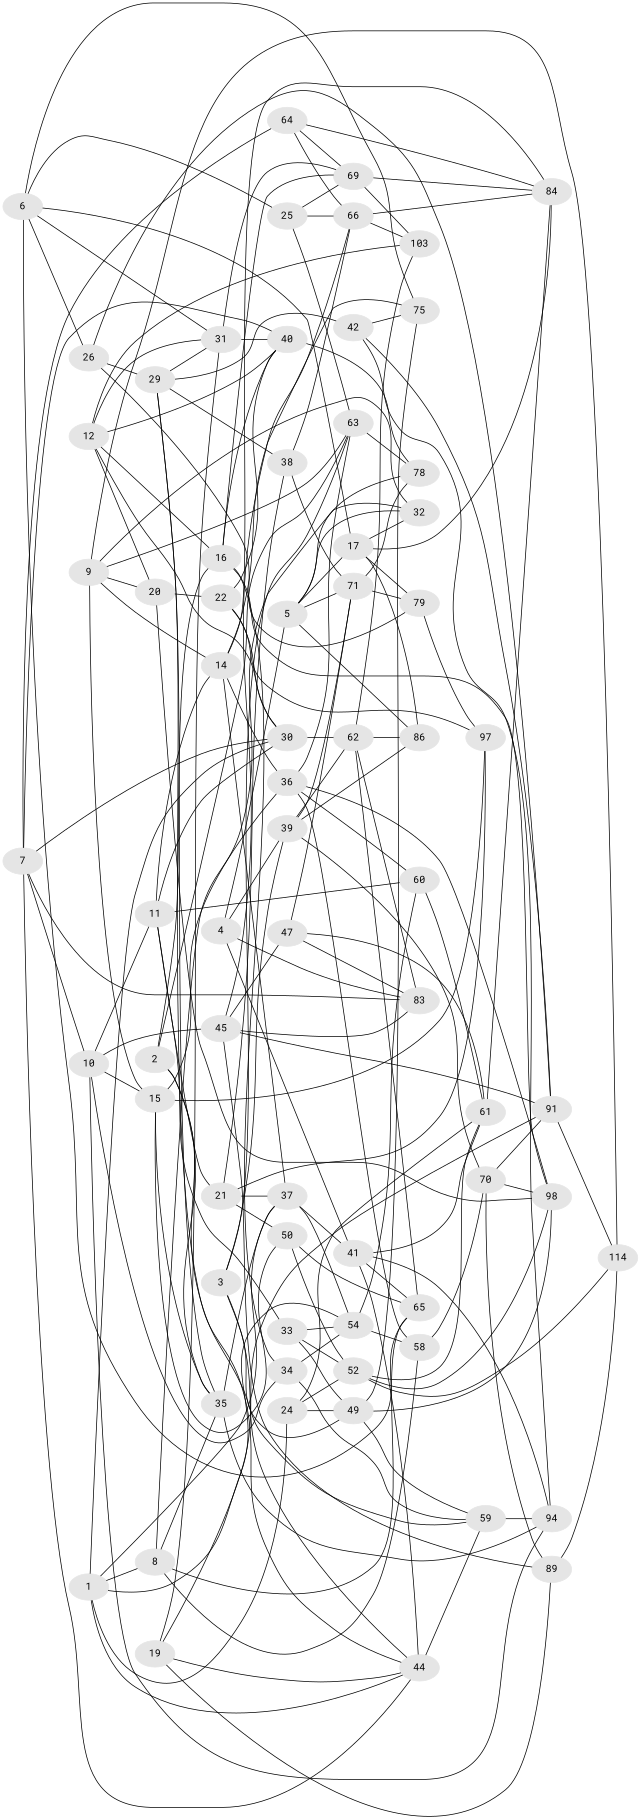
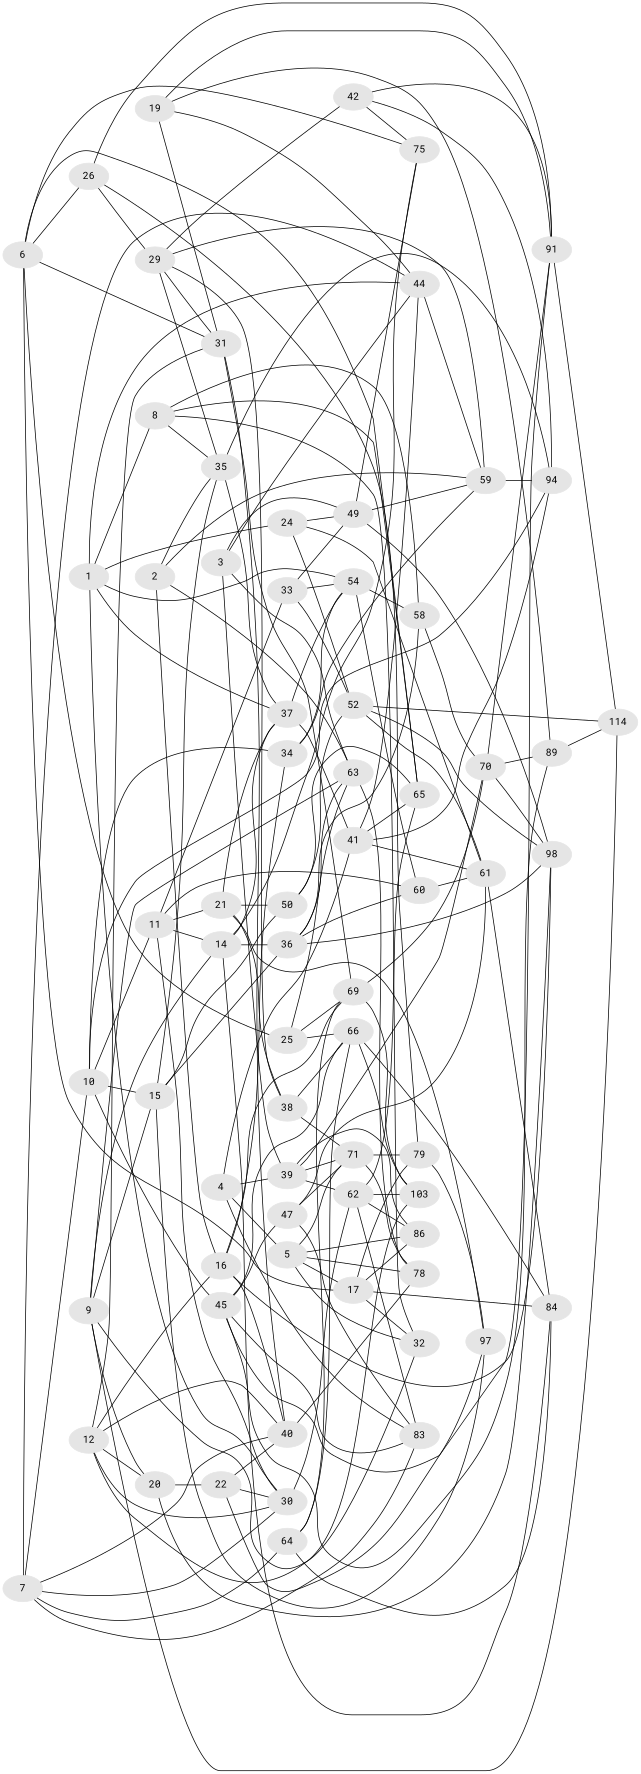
edge "69" -- "84": now "69" -- "70"
edge "29" -- "44": now "29" -- "59"
